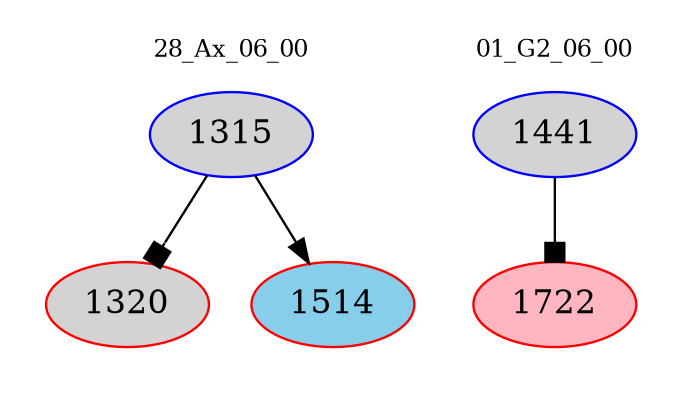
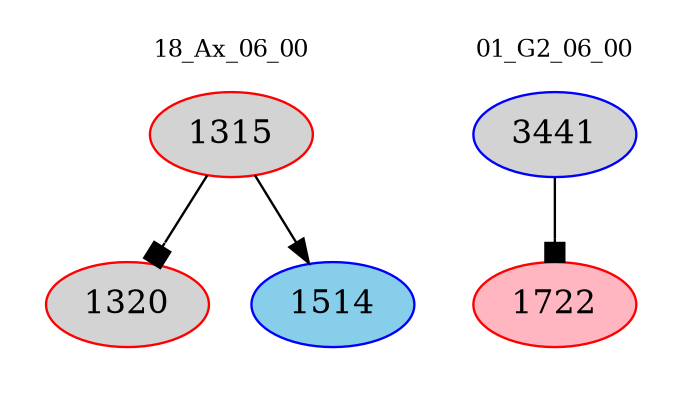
cluster "28_Ax_06_00": label "28_Ax_06_00" -> "18_Ax_06_00"
node "1315": color blue -> red
node "1441": label "1441" -> "3441"
node "1514": color red -> blue
